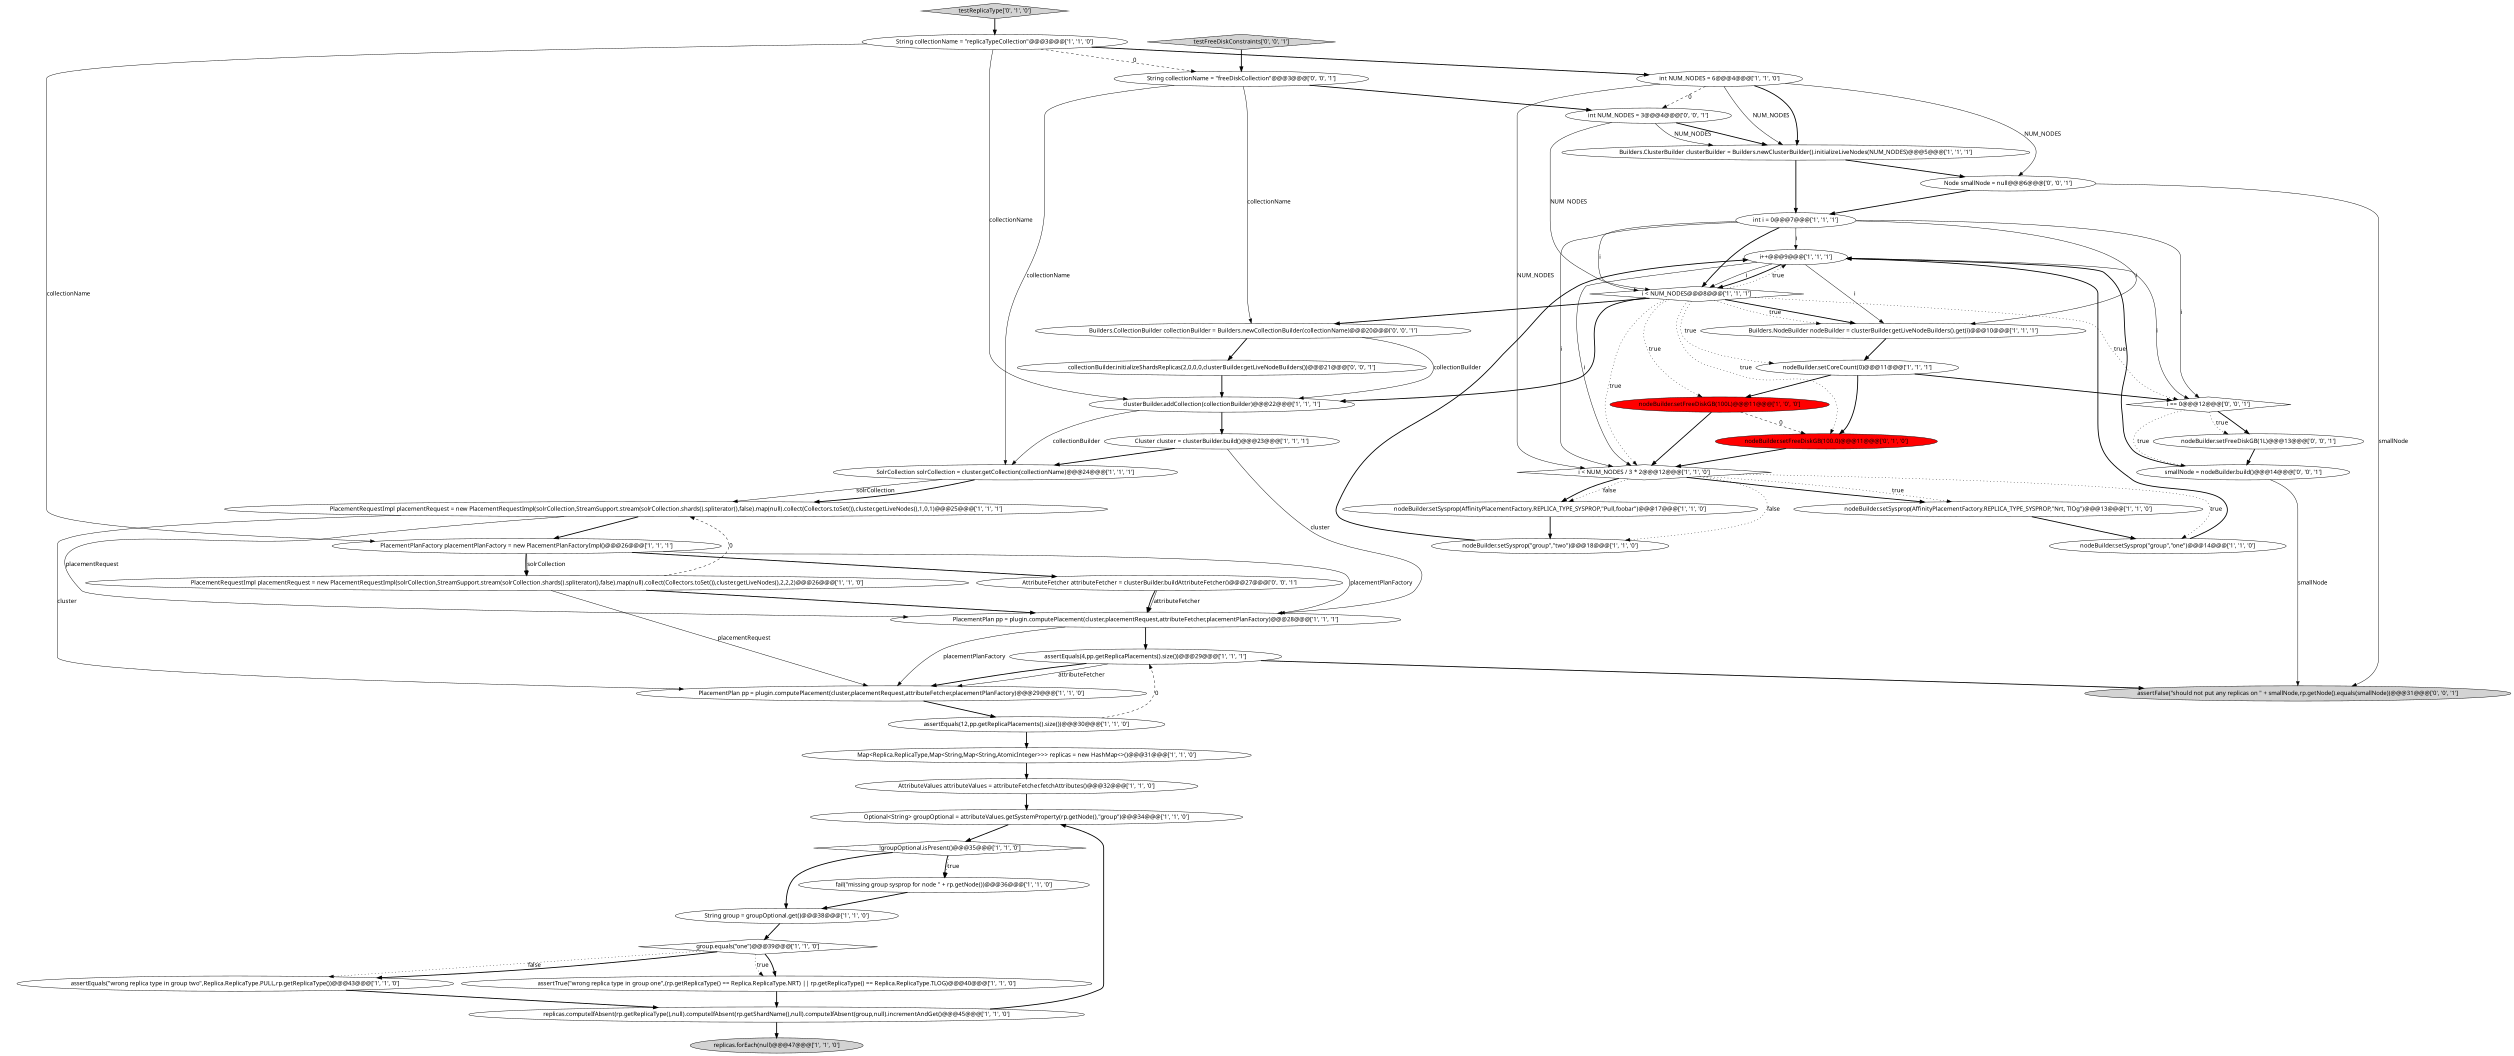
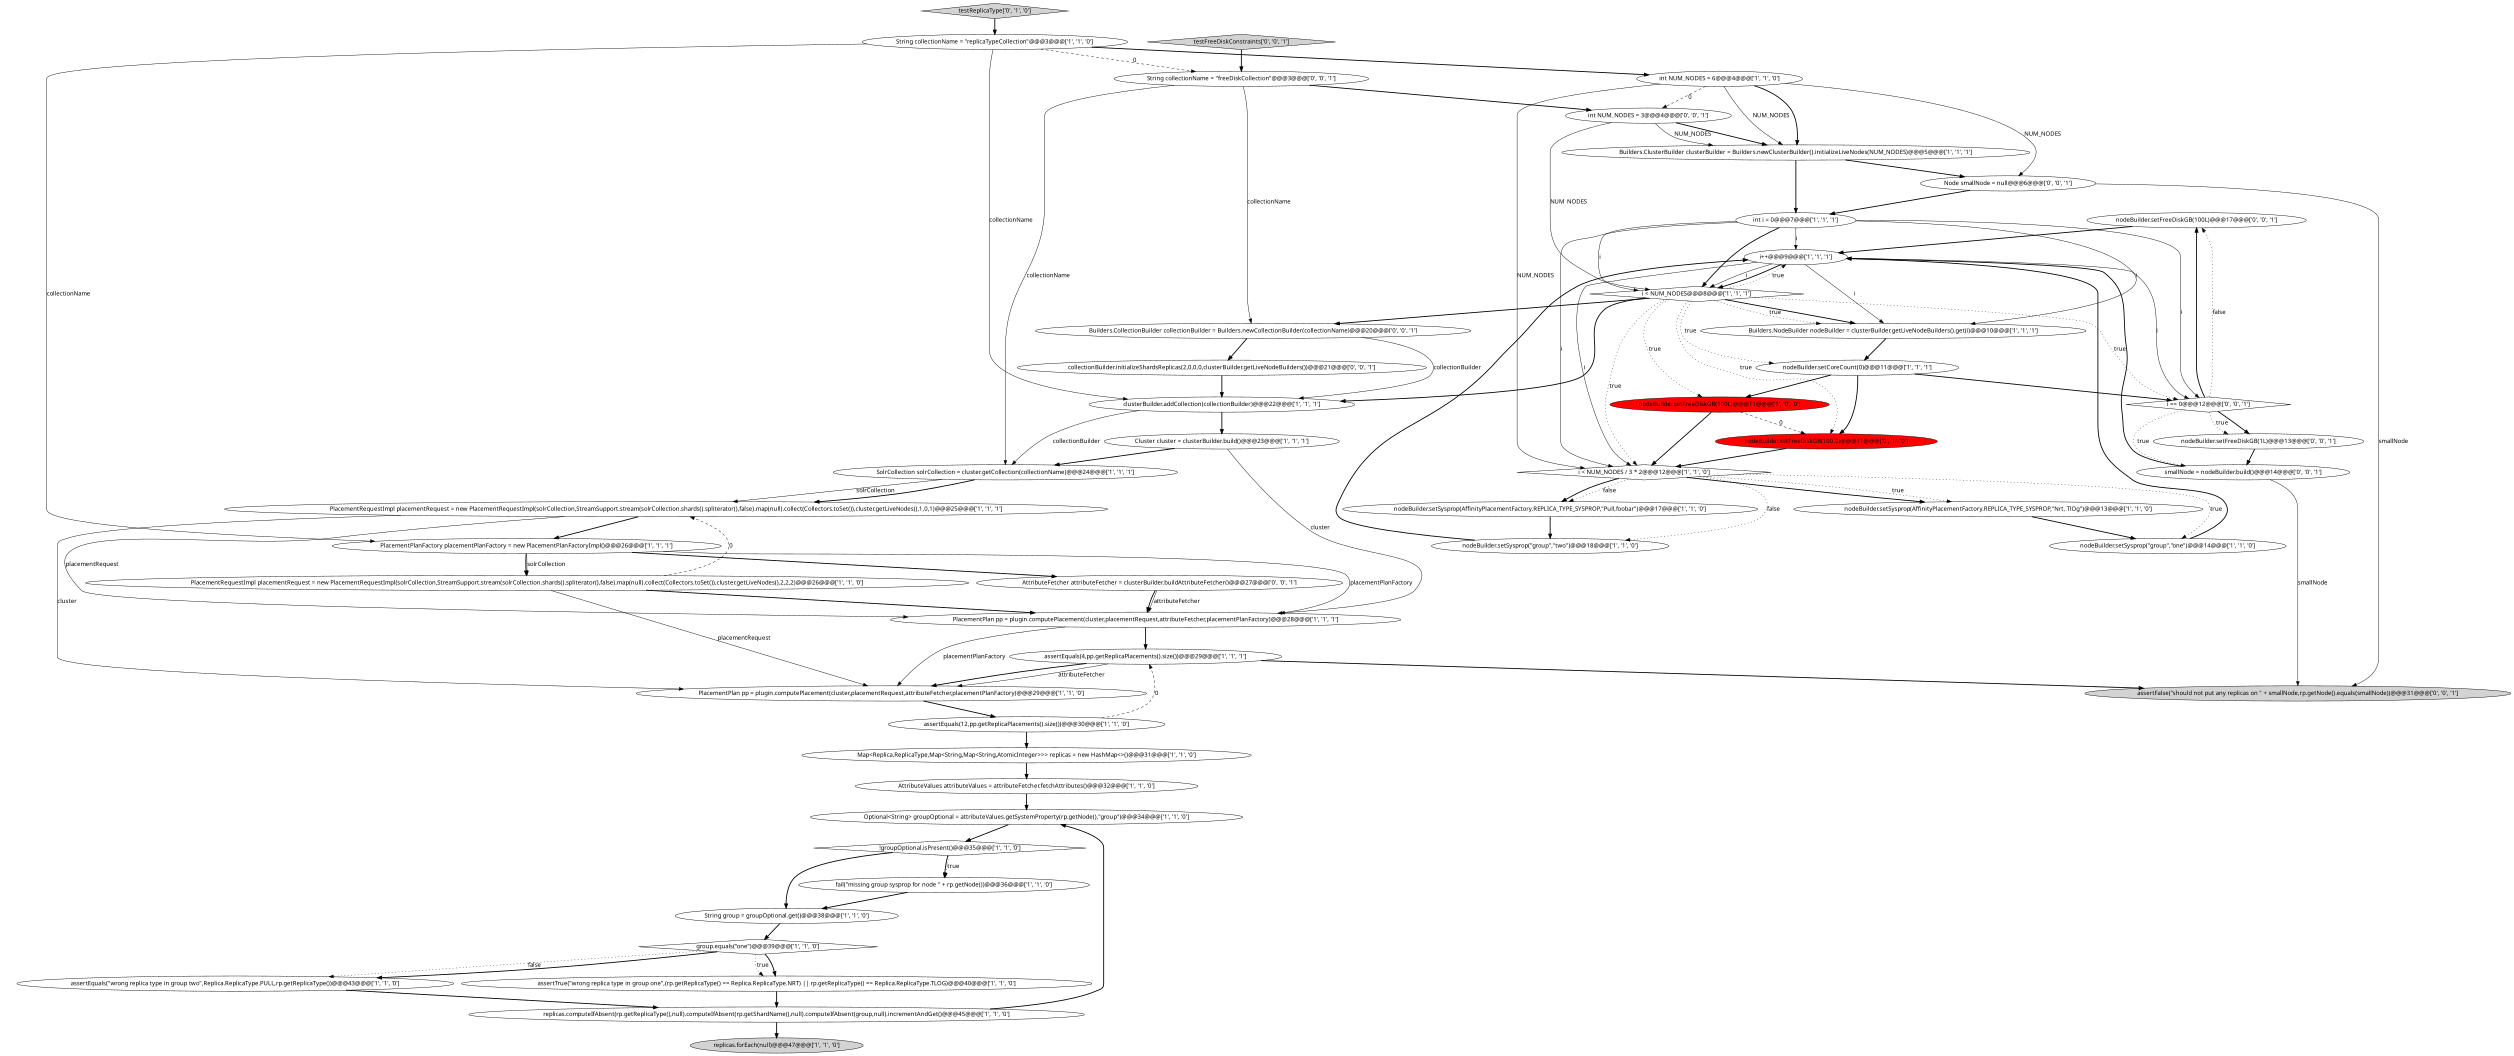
node "nodeBuilder.setFreeDiskGB(100L)@@@17@@@['0', '0', '1']": added
